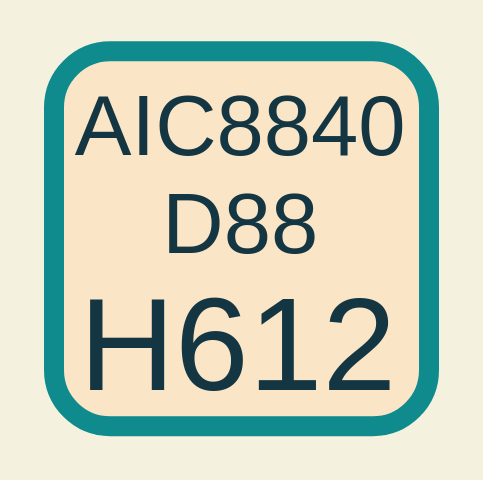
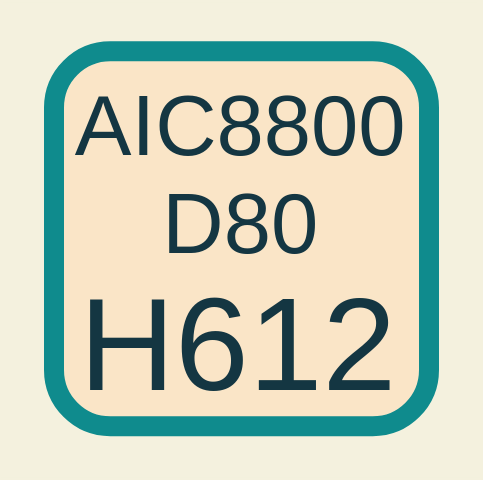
node "AIC8840": label "AIC8840" -> "AIC8800"
node "D88": label "D88" -> "D80"
